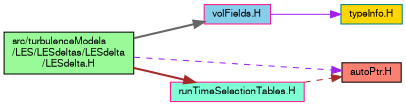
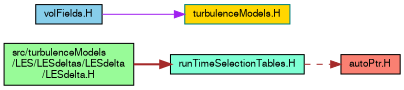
node "volFields.H": color deeppink -> black
node "typeInfo.H": label "typeInfo.H" -> "turbulenceModels.H"
edge "src/turbulenceModels /LES/LESdeltas/LESdelta /LESdelta.H" -> "volFields.H": removed
edge "src/turbulenceModels /LES/LESdeltas/LESdelta /LESdelta.H" -> "autoPtr.H": removed
node "runTimeSelectionTables.H": color deeppink -> black
